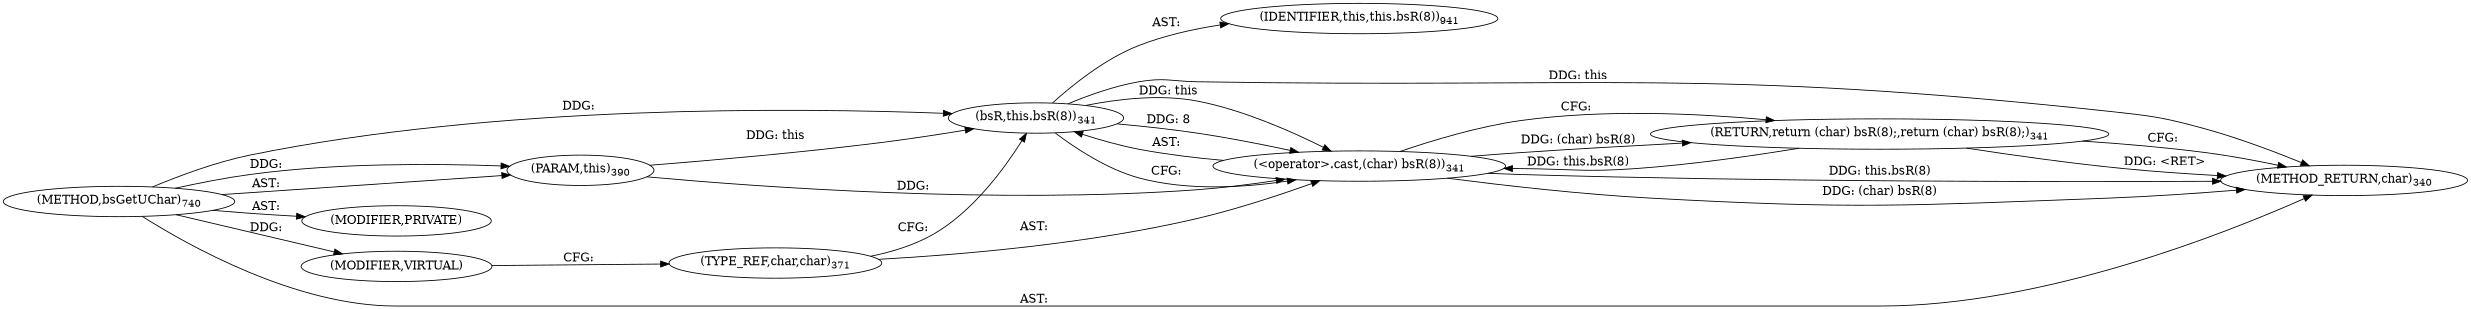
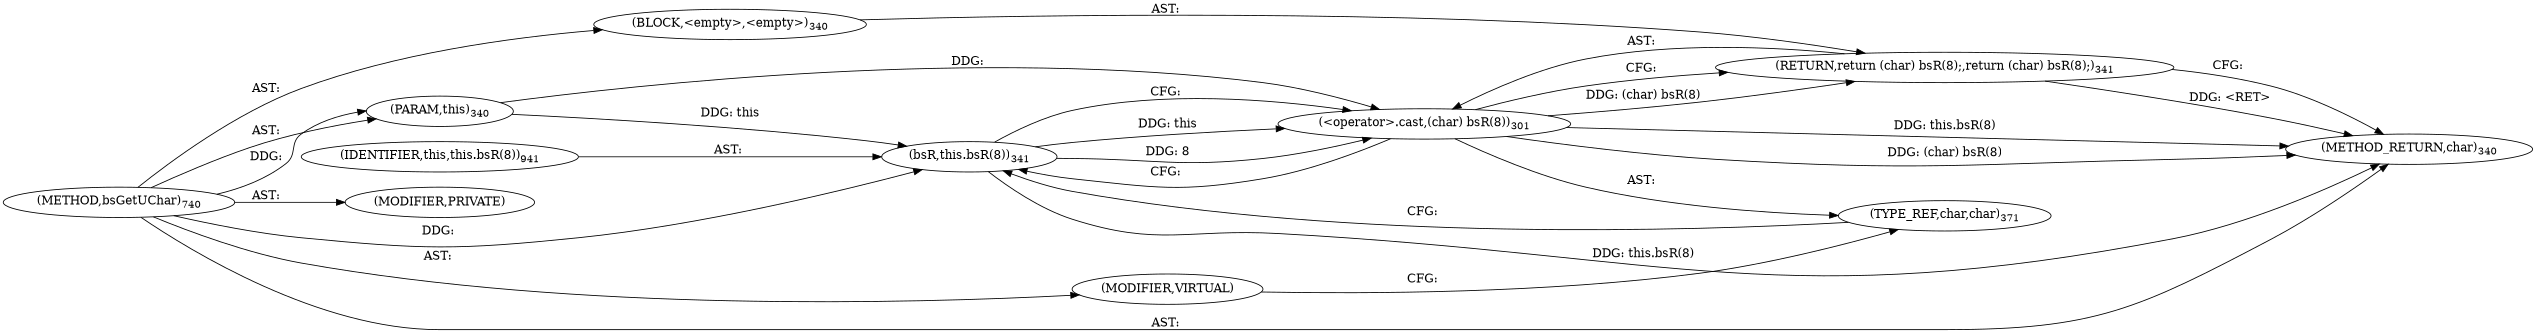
node "(BLOCK,<empty>,<empty>)": added
edge "(bsR,this.bsR(8))" -> "(IDENTIFIER,this,this.bsR(8))": reversed
edge "(bsR,this.bsR(8))" -> "(METHOD_RETURN,char)": label "DDG: this" -> "DDG: this.bsR(8)"
edge "(<operator>.cast,(char) bsR(8))" -> "(bsR,this.bsR(8))": label "AST: " -> "CFG: "
edge "(RETURN,return (char) bsR(8);,return (char) bsR(8);)" -> "(<operator>.cast,(char) bsR(8))": label "DDG: this.bsR(8)" -> "AST: "
node "(<operator>.cast,(char) bsR(8))": text "341" -> "301"
node "(PARAM,this)": text "390" -> "340"
edge "(METHOD,bsGetUChar)" -> "(MODIFIER,VIRTUAL)": label "DDG: " -> "AST: "
edge "(TYPE_REF,char,char)" -> "(<operator>.cast,(char) bsR(8))": reversed
